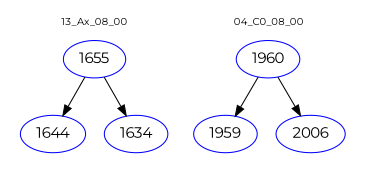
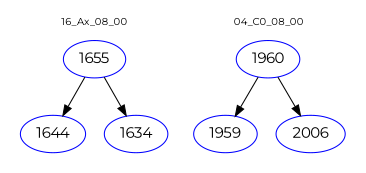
cluster "13_Ax_08_00": label "13_Ax_08_00" -> "16_Ax_08_00"
